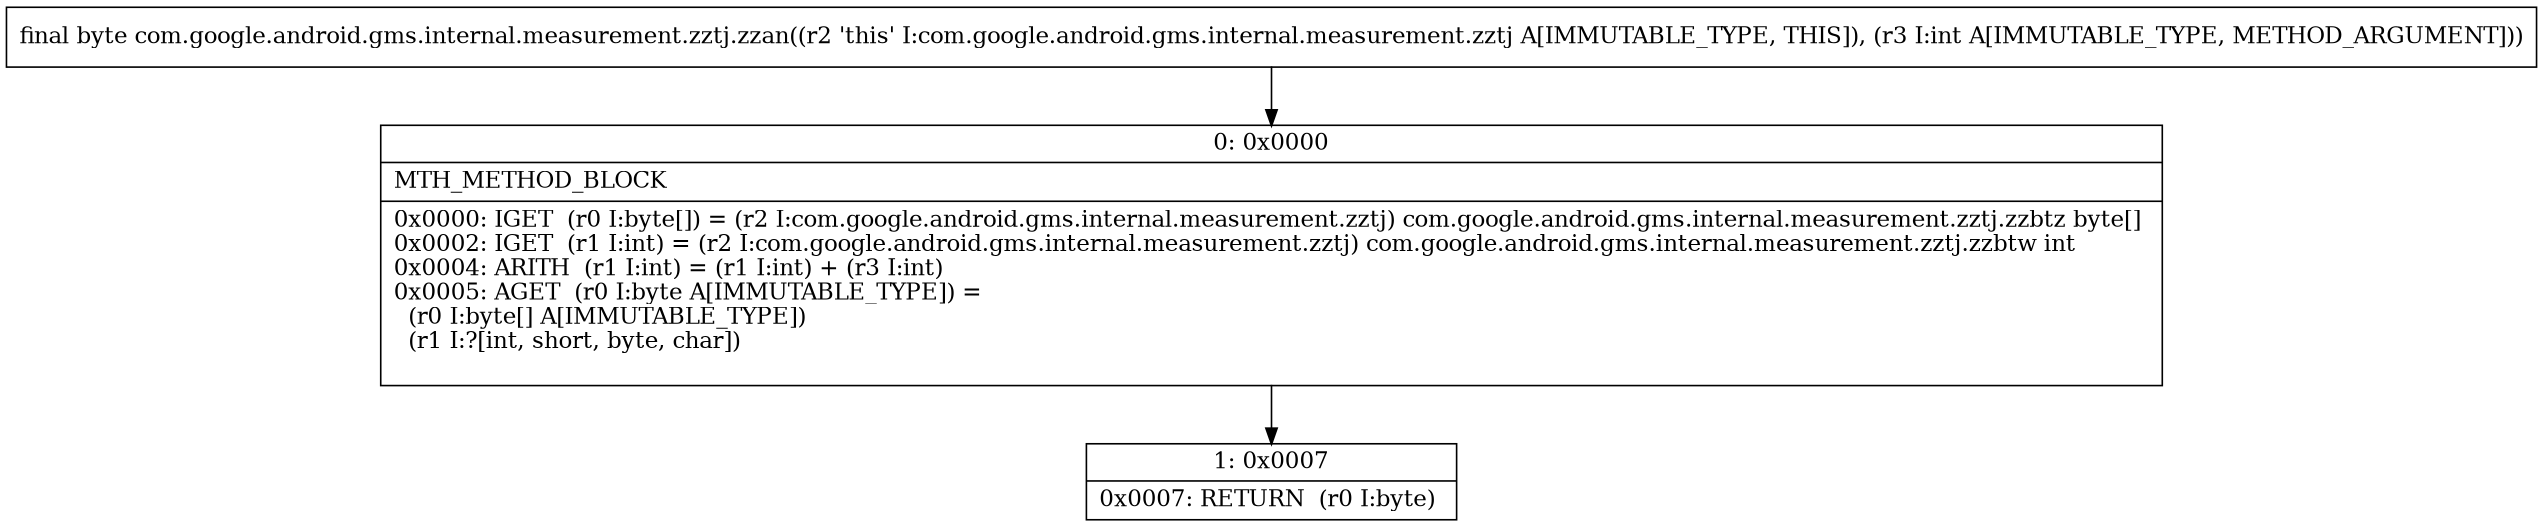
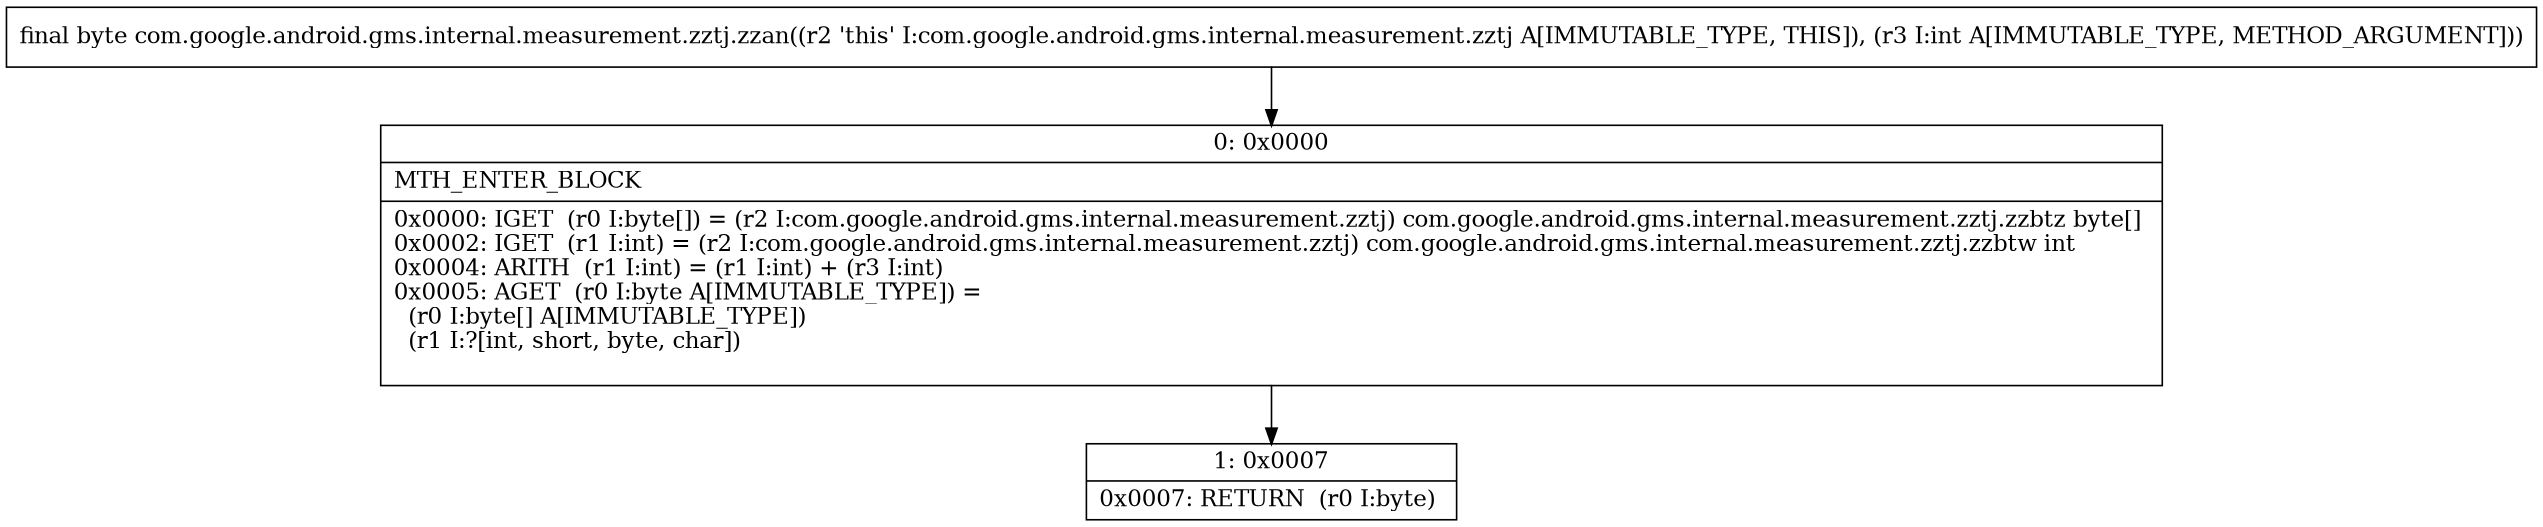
node "0: 0x0000": text "MTH_METHOD_BLOCK" -> "MTH_ENTER_BLOCK"
